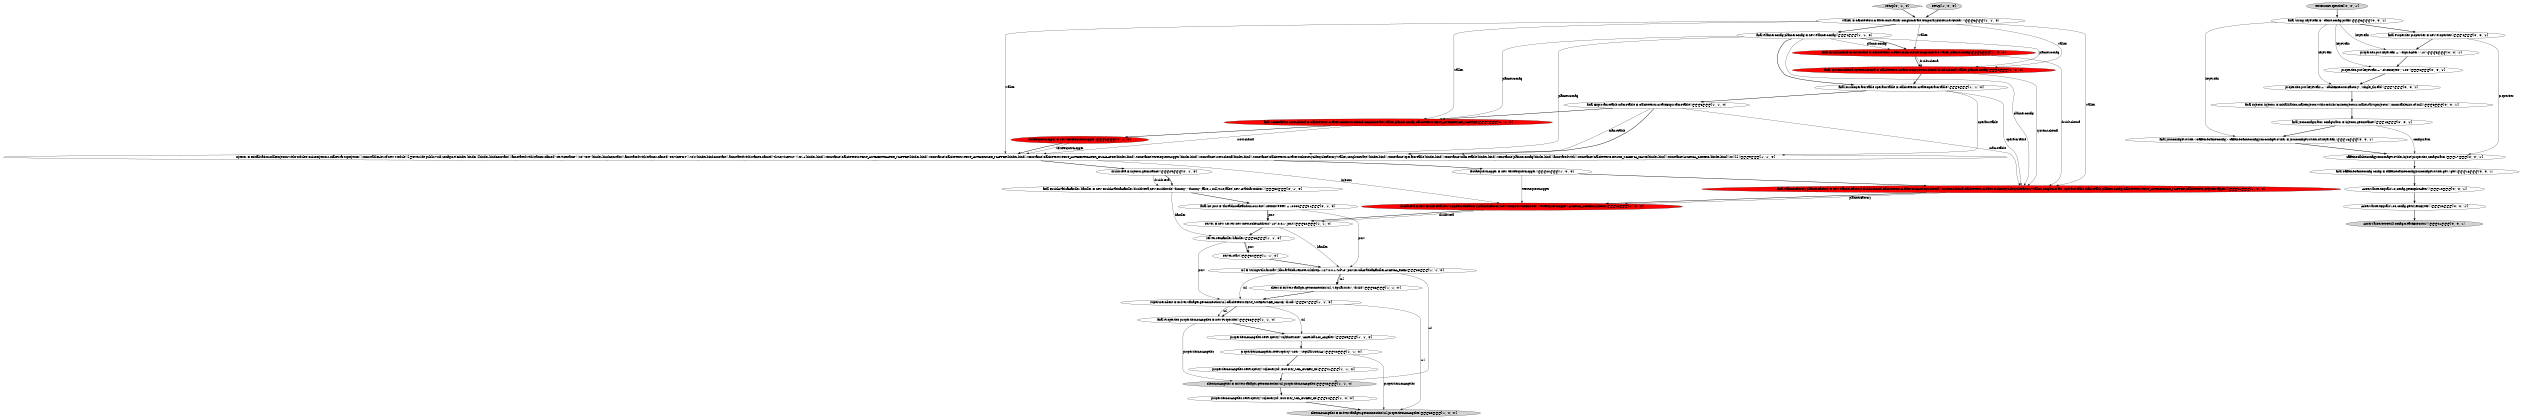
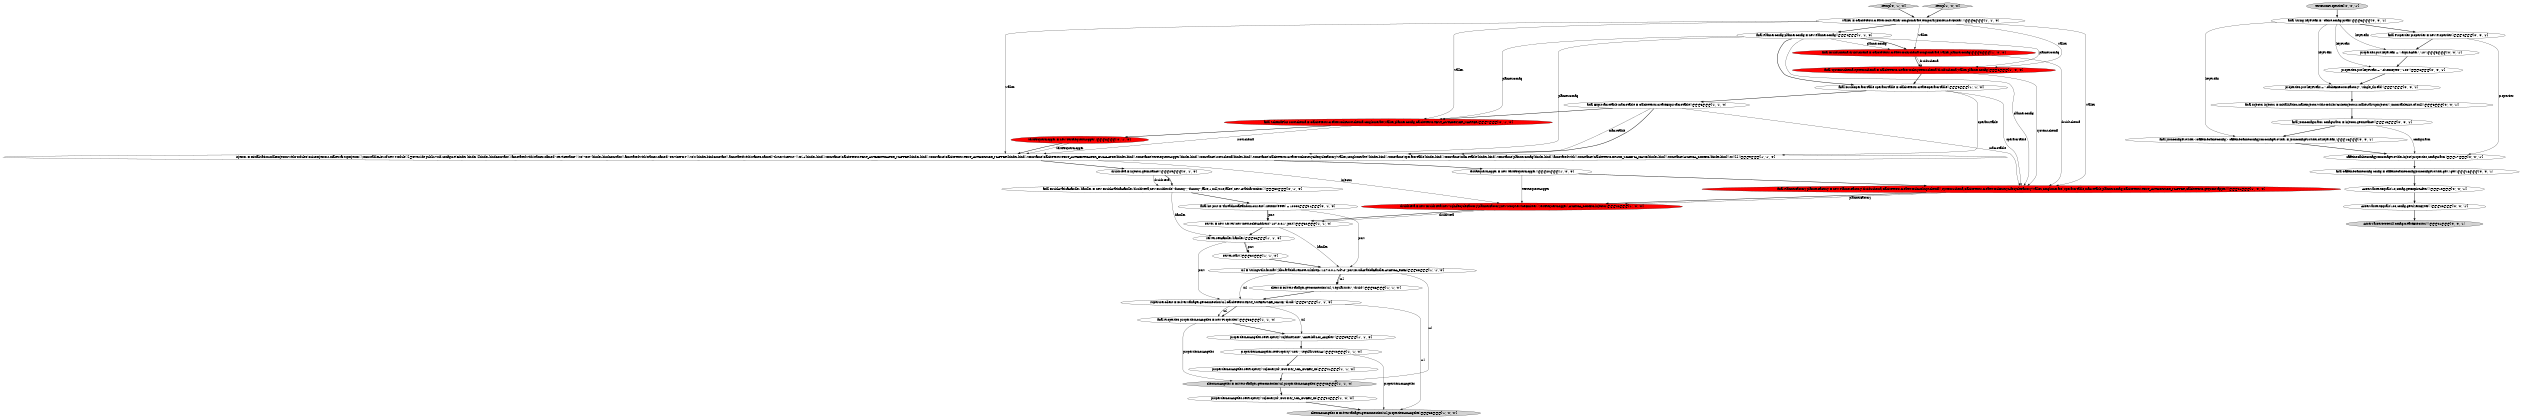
node "setUp['1', '0', '0']": shape ellipse -> diamond
